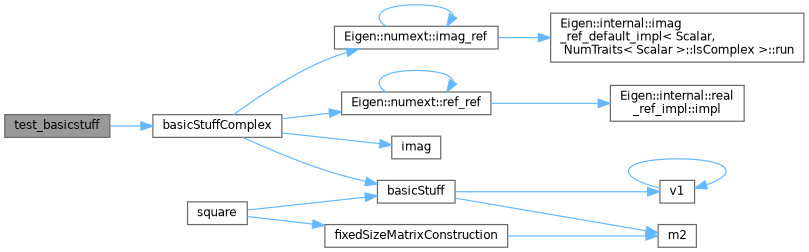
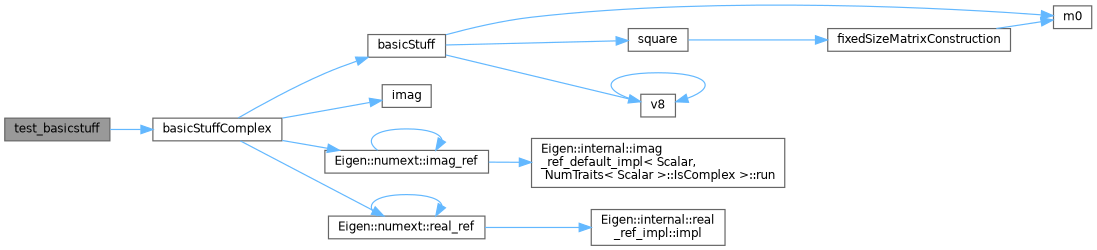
node "Eigen::numext::ref_ref": label "Eigen::numext::ref_ref" -> "Eigen::numext::real_ref"
node "v1": label "v1" -> "v8"
edge "square" -> "basicStuff": reversed
node "m2": label "m2" -> "m0"
